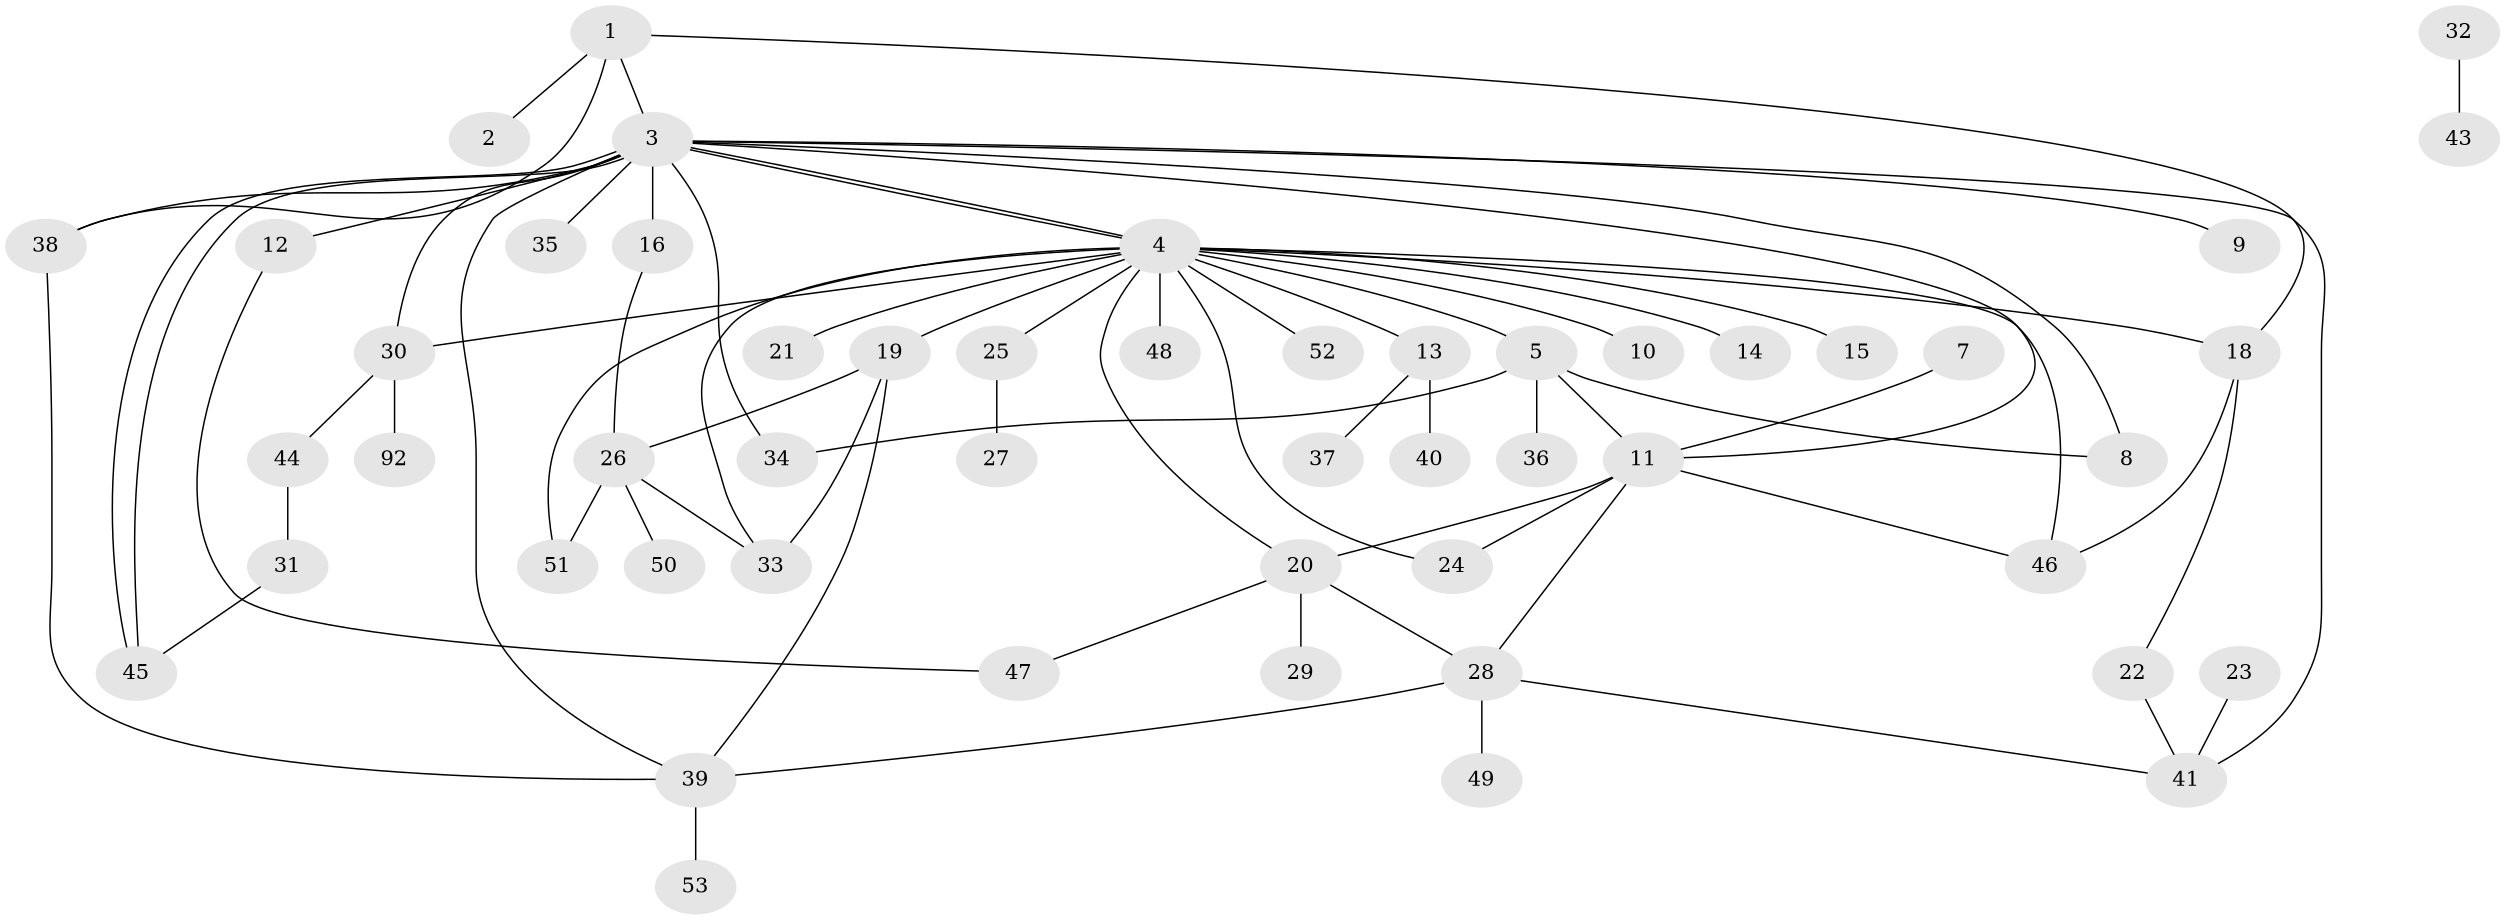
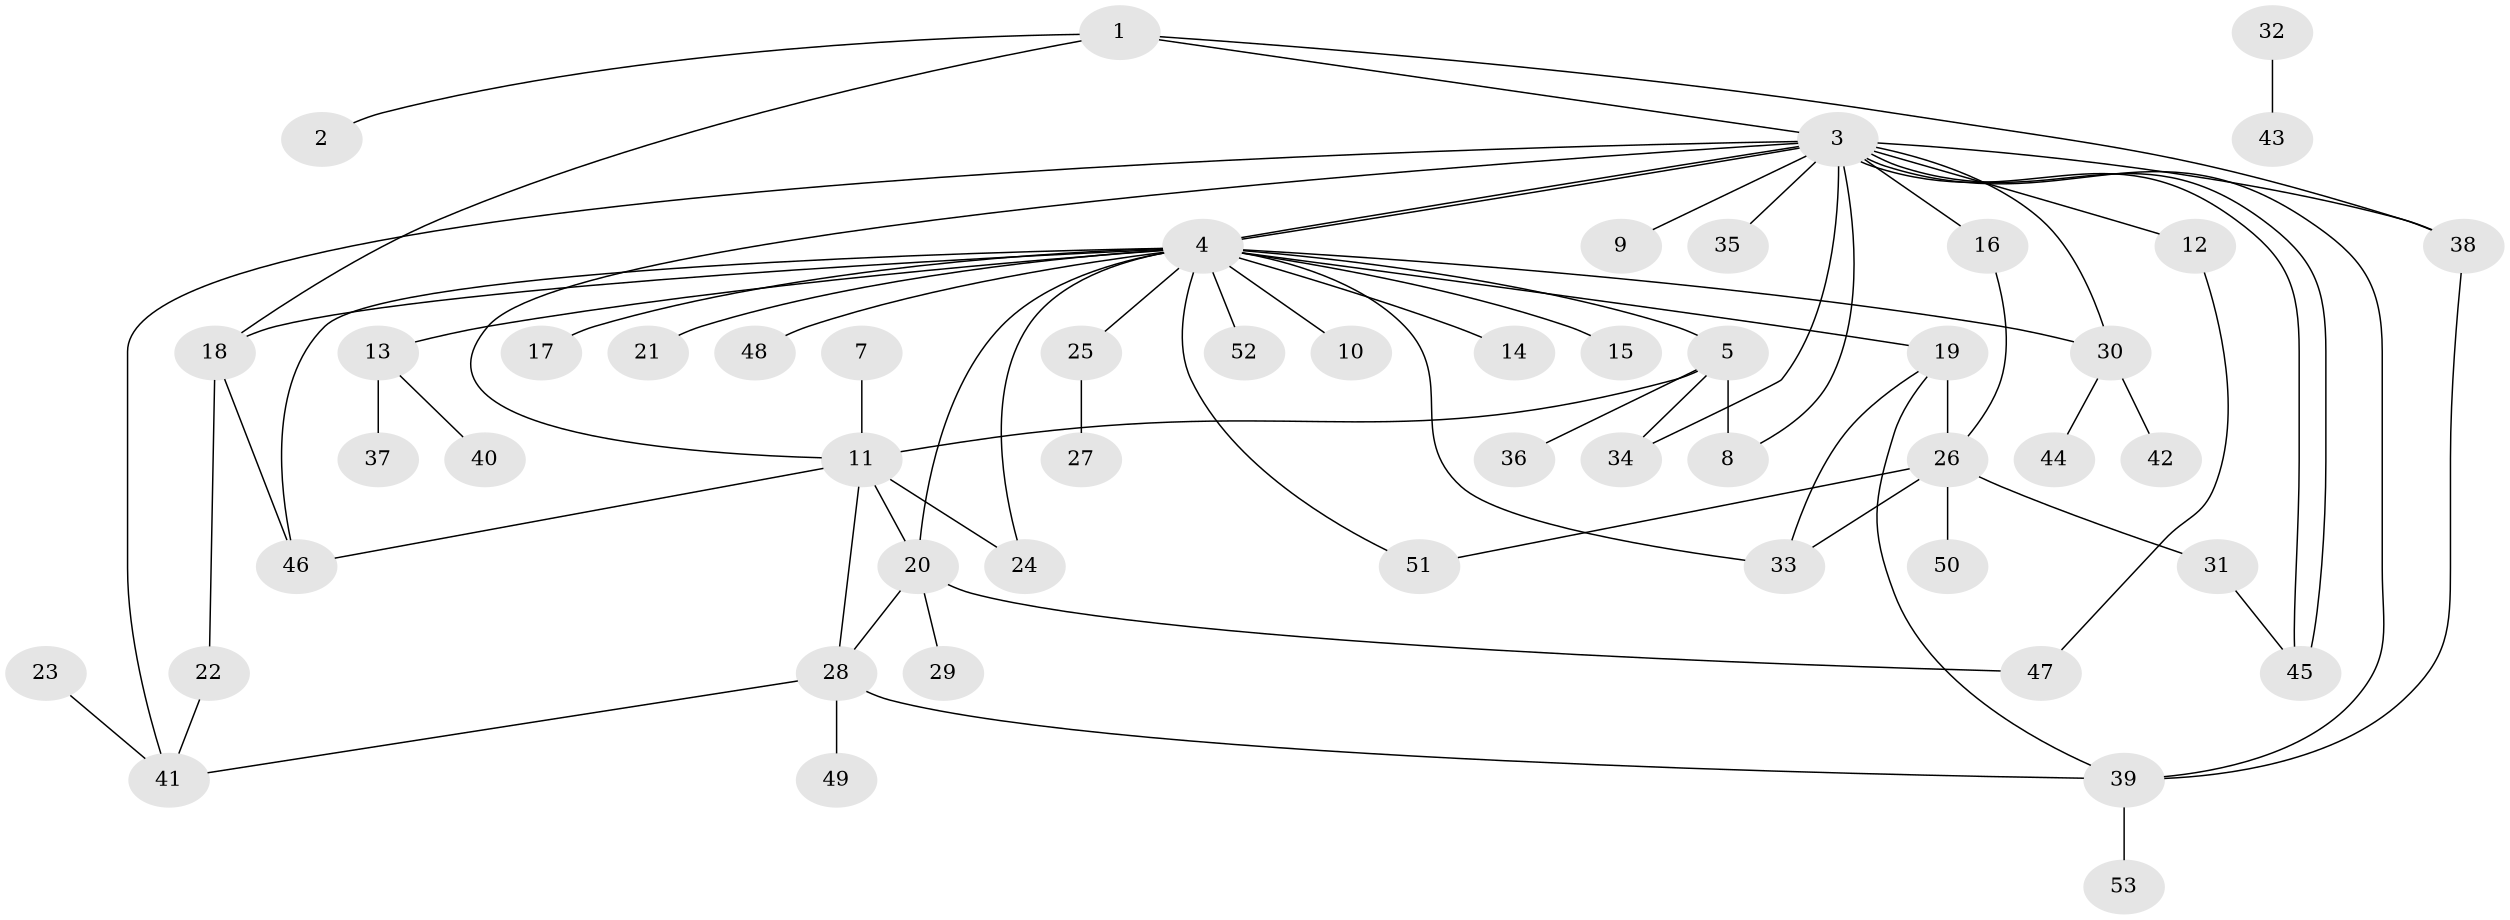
node "17": added
node "92": label "92" -> "42"
edge "44" -- "31": now "26" -- "31"
